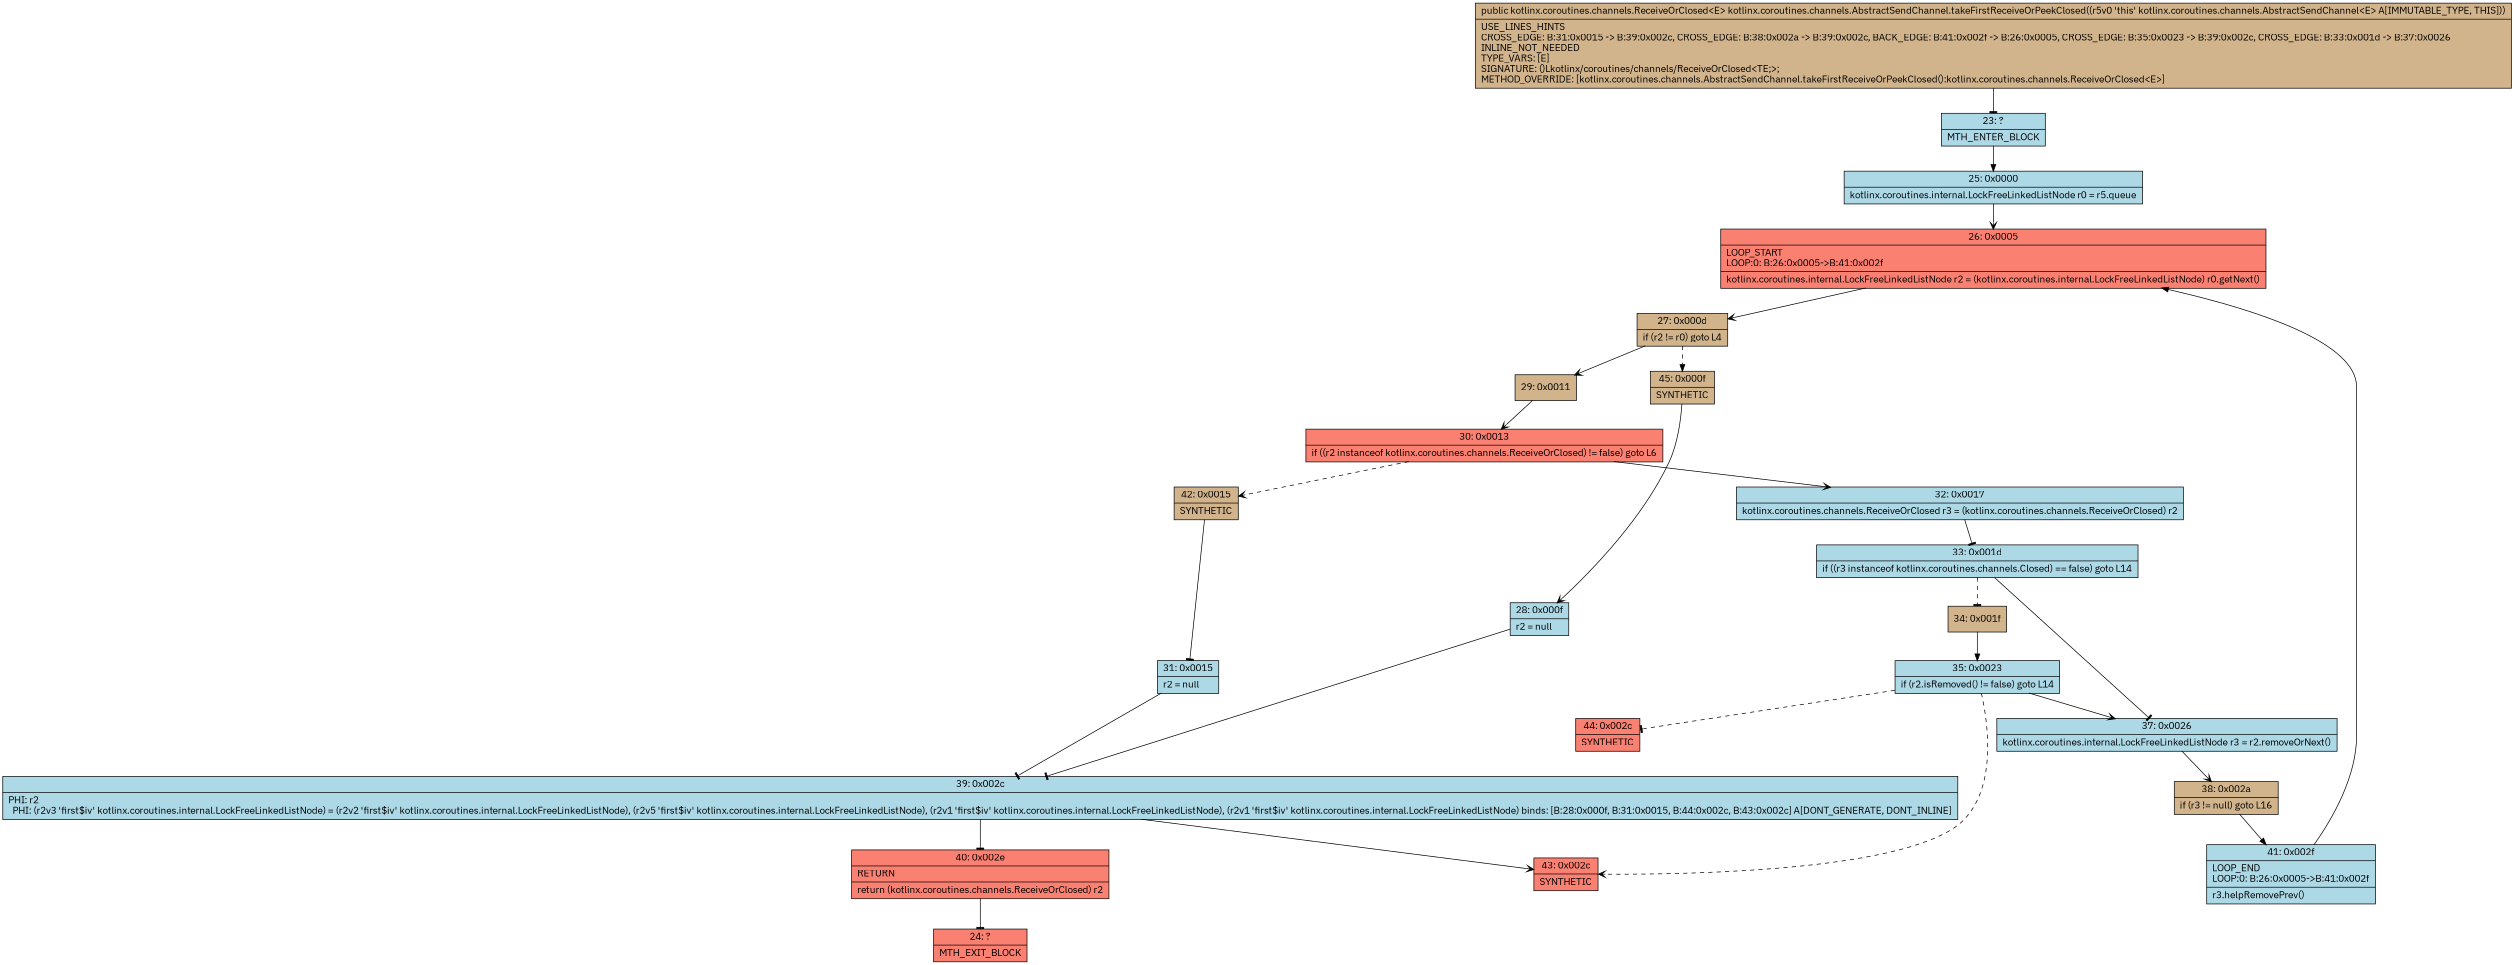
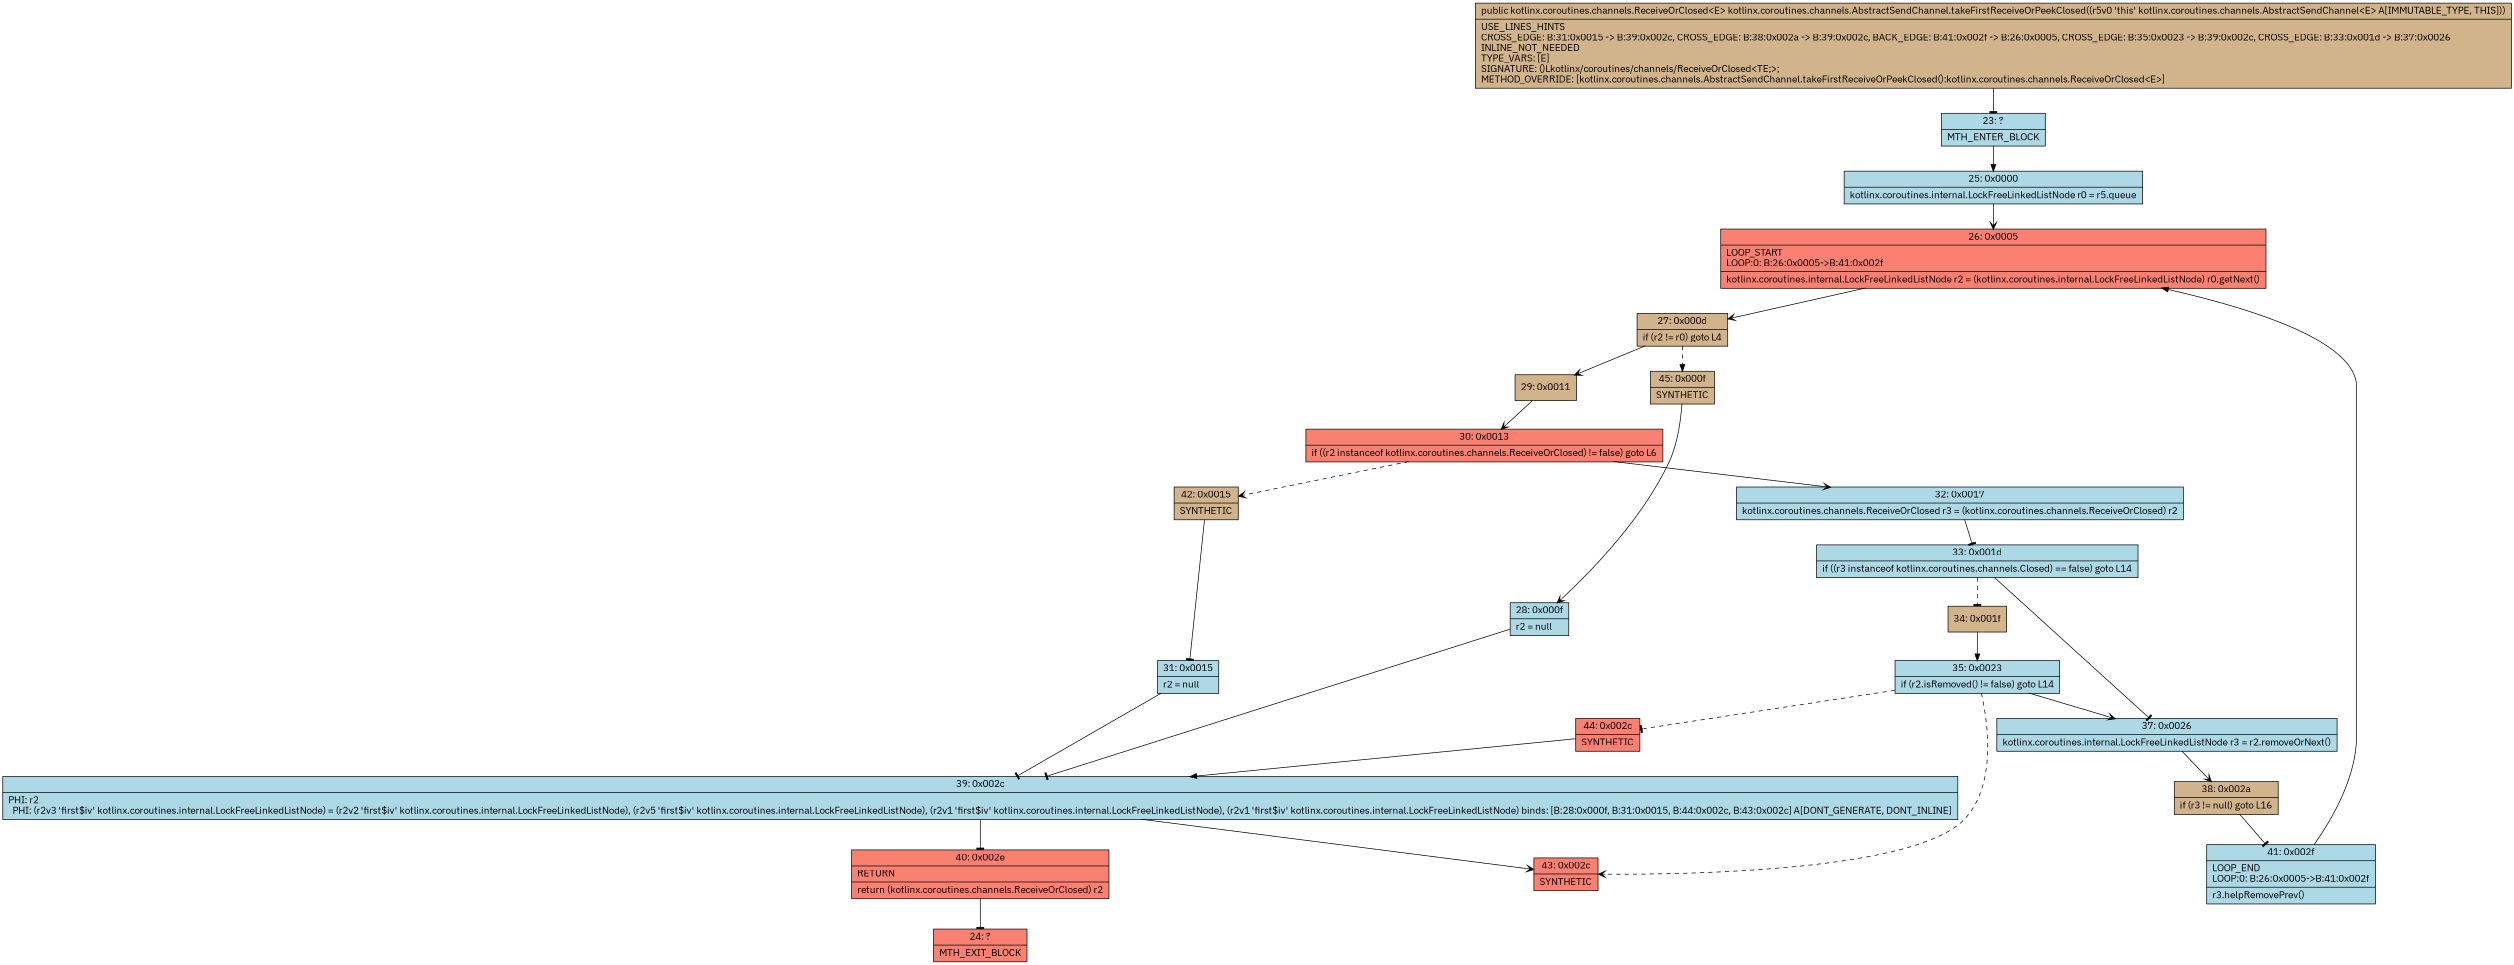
edge "44: 0x002c" -> "39: 0x002c": added
edge "38: 0x002a" -> "41: 0x002f": arrowhead normal -> tee
